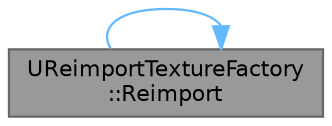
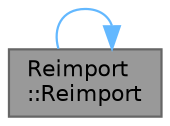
node "UReimportTextureFactory ::Reimport": label "UReimportTextureFactory ::Reimport" -> "Reimport ::Reimport"
